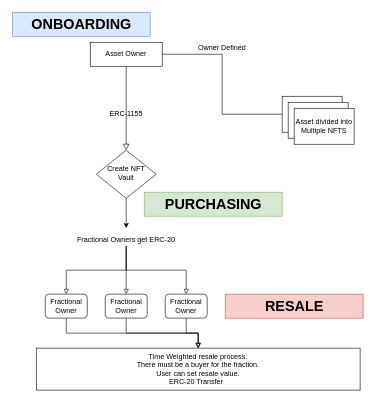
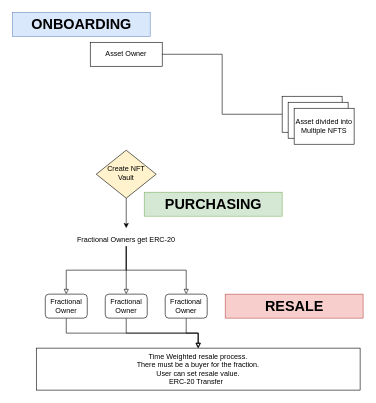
node "Owner Defined": removed
edge "Asset Owner" -> "Create NFT Vault": removed
node "ERC-1155": removed
node "Create NFT Vault": fillcolor #ffffff -> #fff2cc
